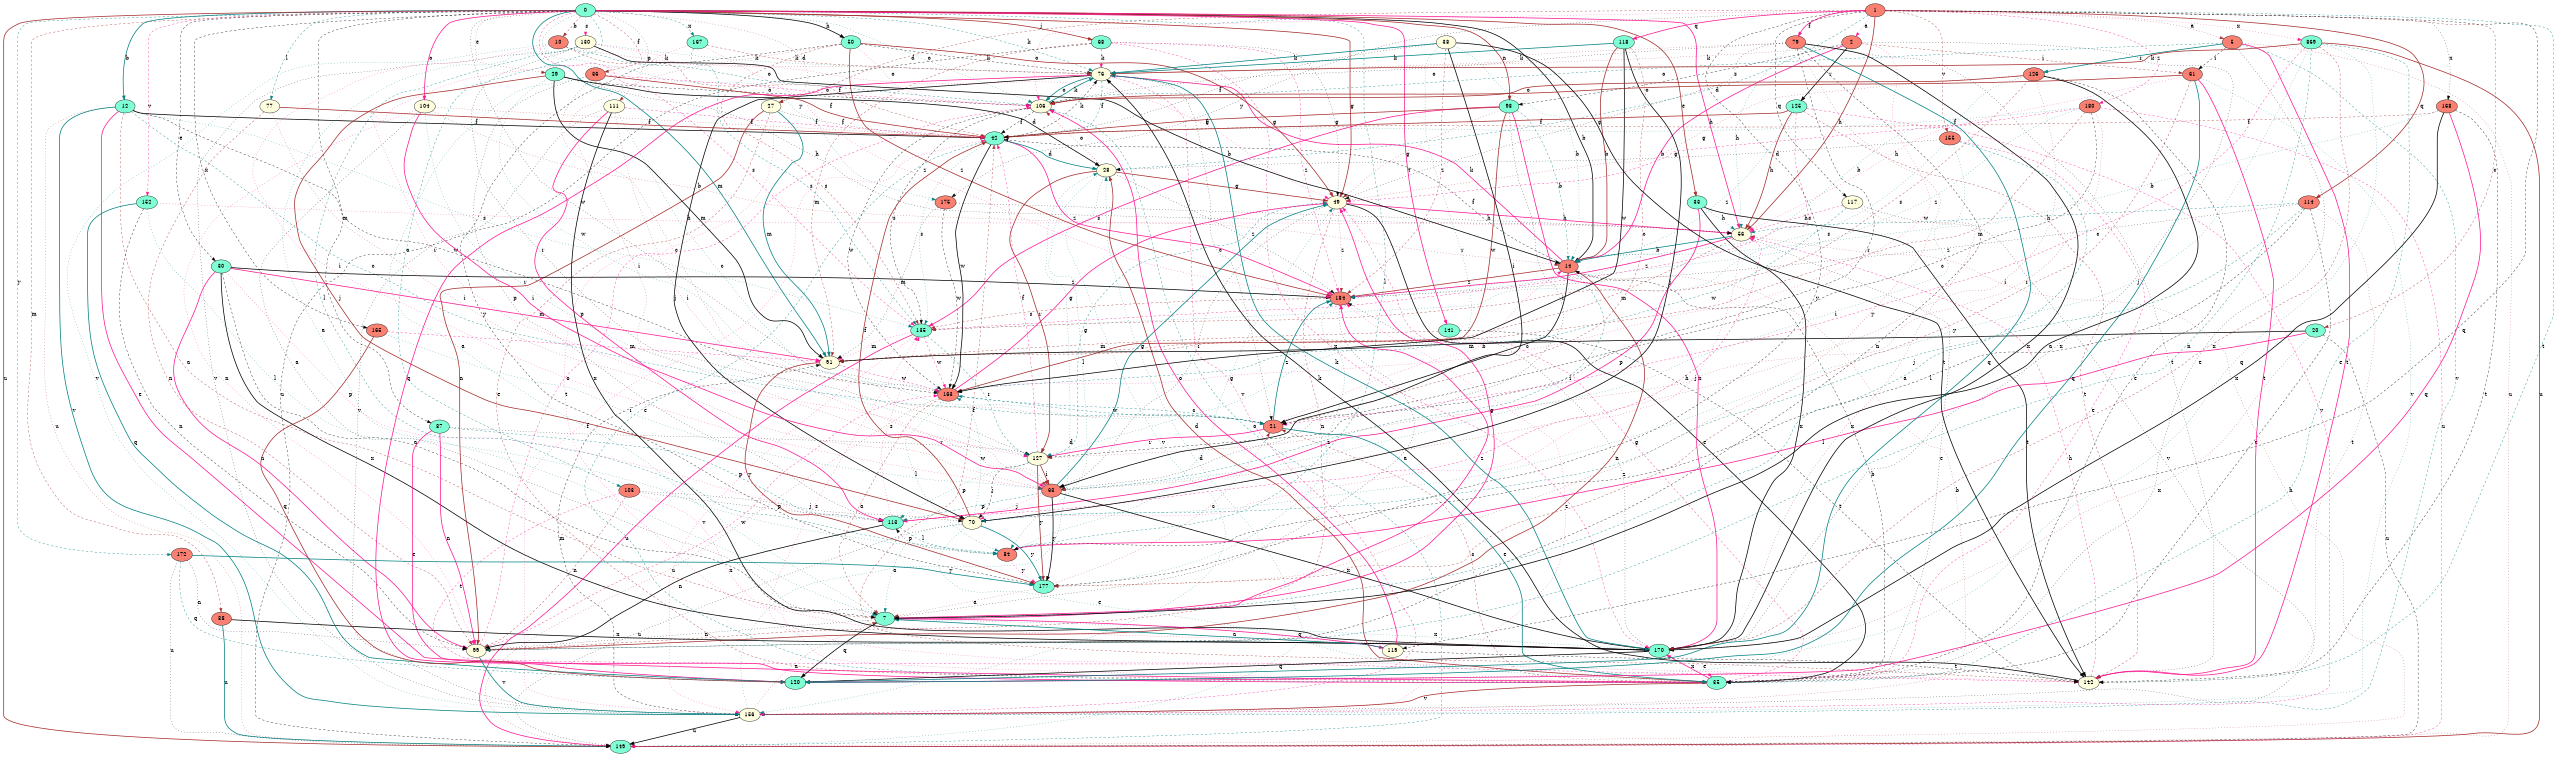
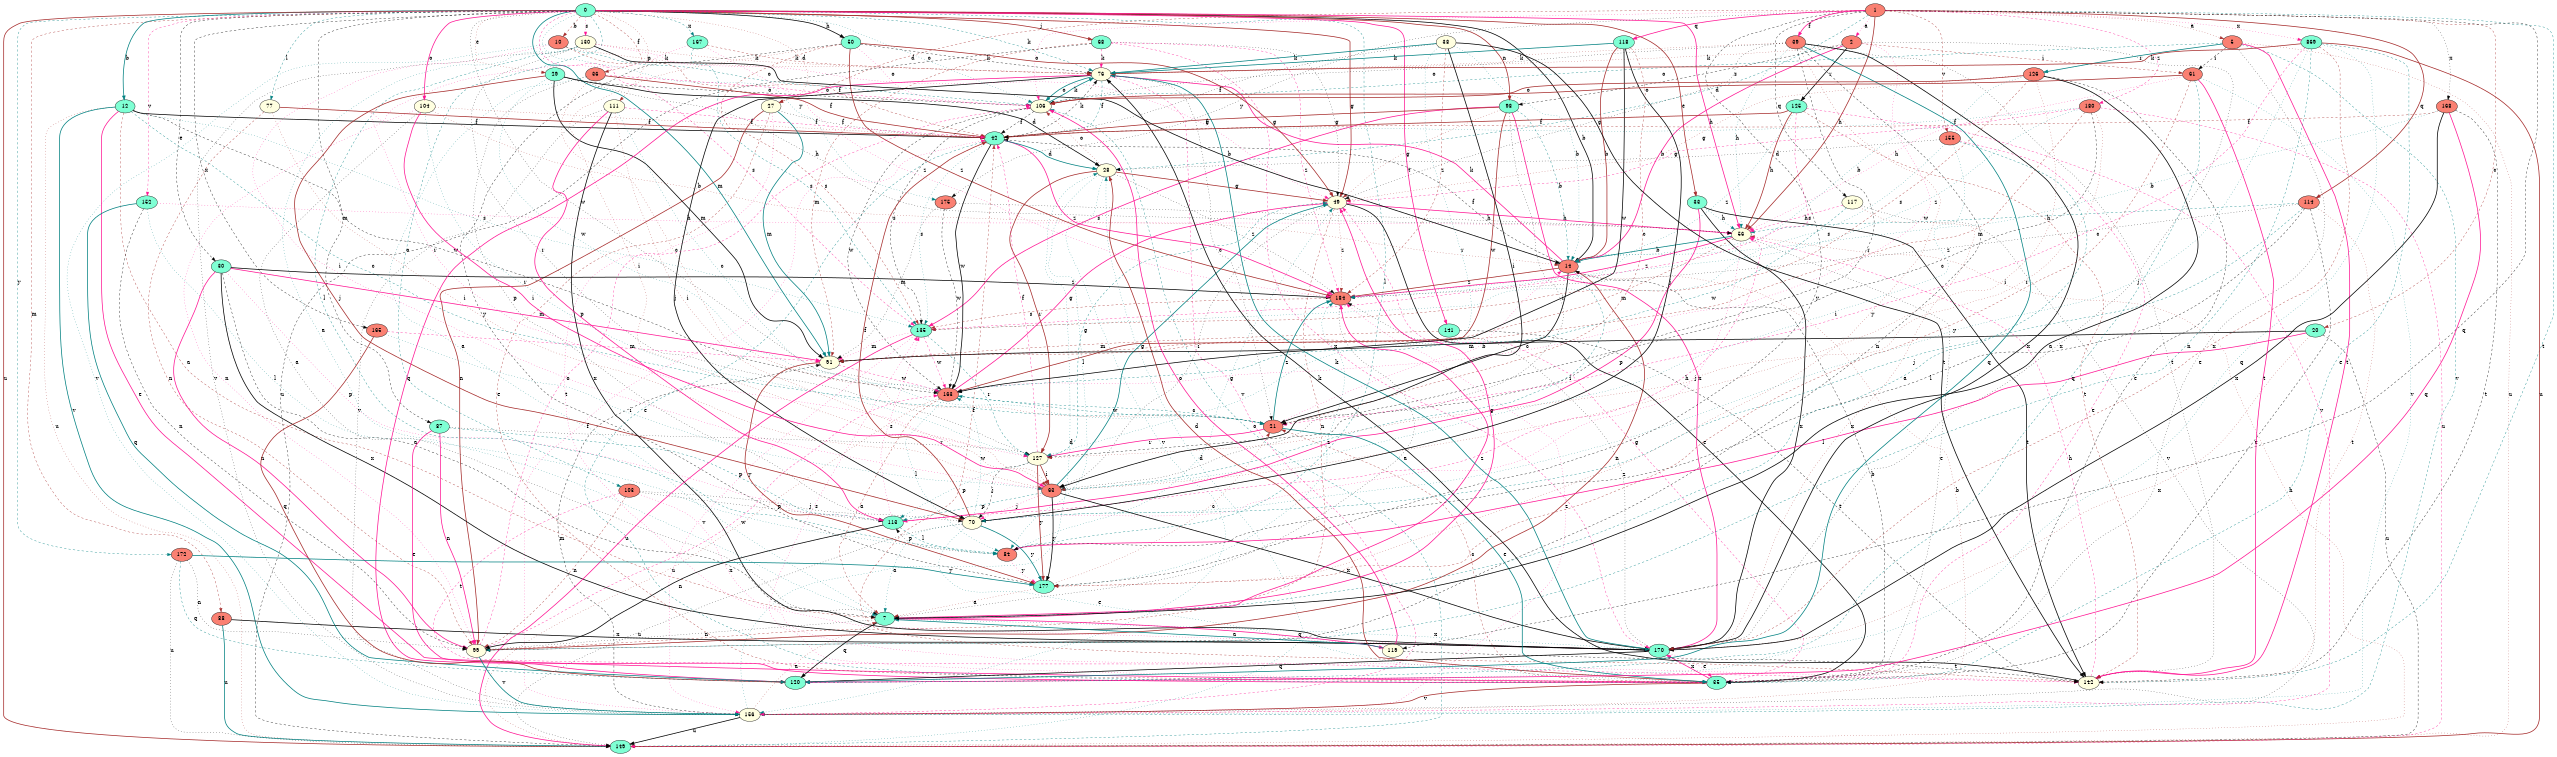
node "79": label "79" -> "39"
edge "130" -> "76": color teal -> brown
edge "61" -> "120": style bold -> dashed
